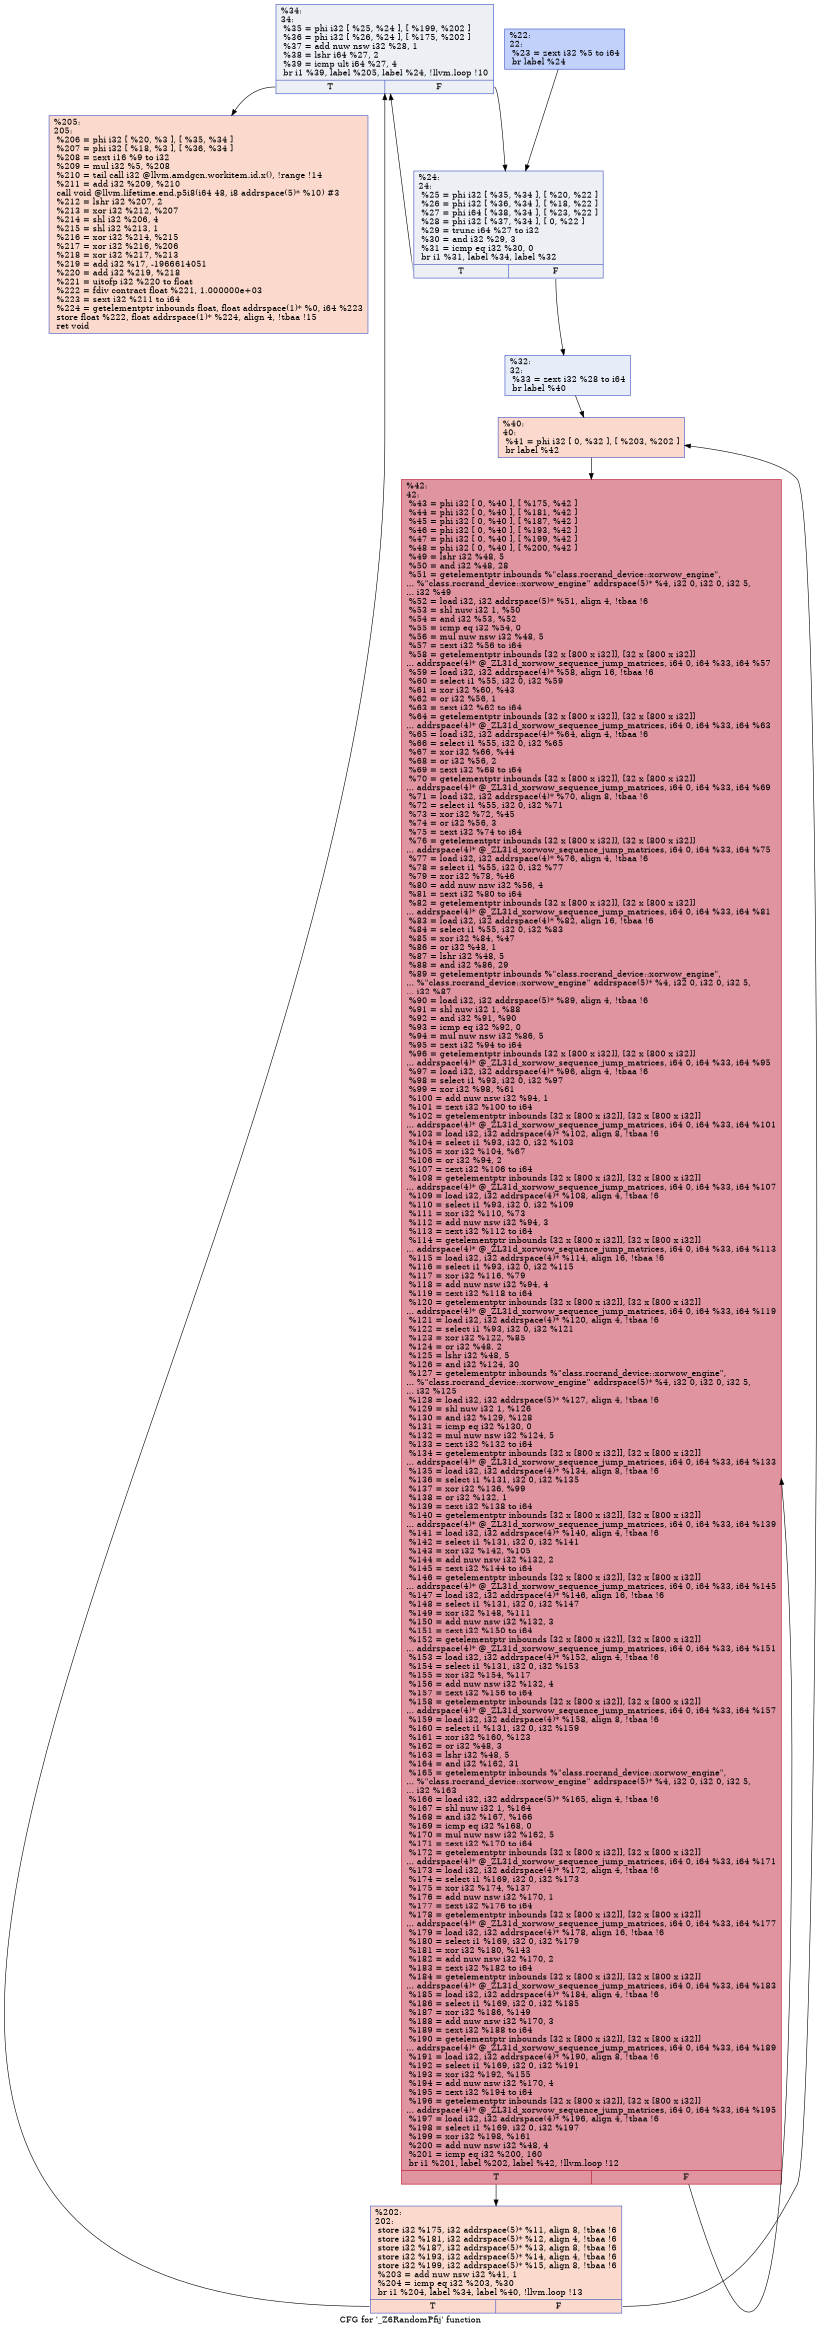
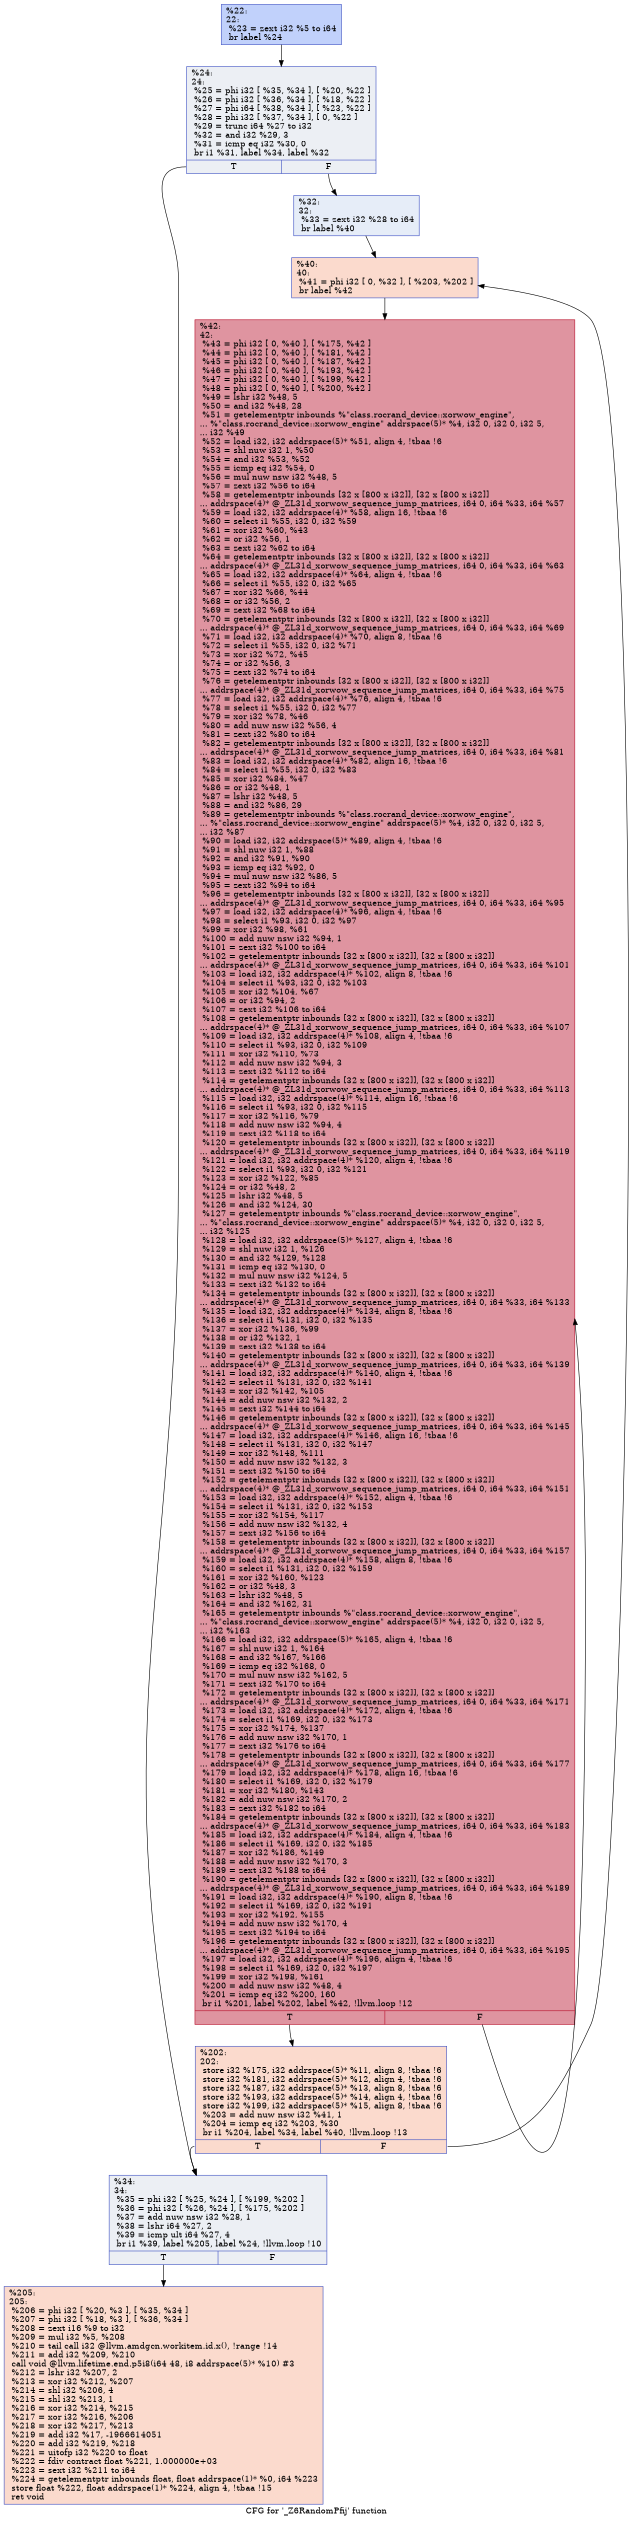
edge "%34:" -> "%24:": removed
node "%24:": text "%30 = and i32 %29, 3" -> "%32 = and i32 %29, 3"
